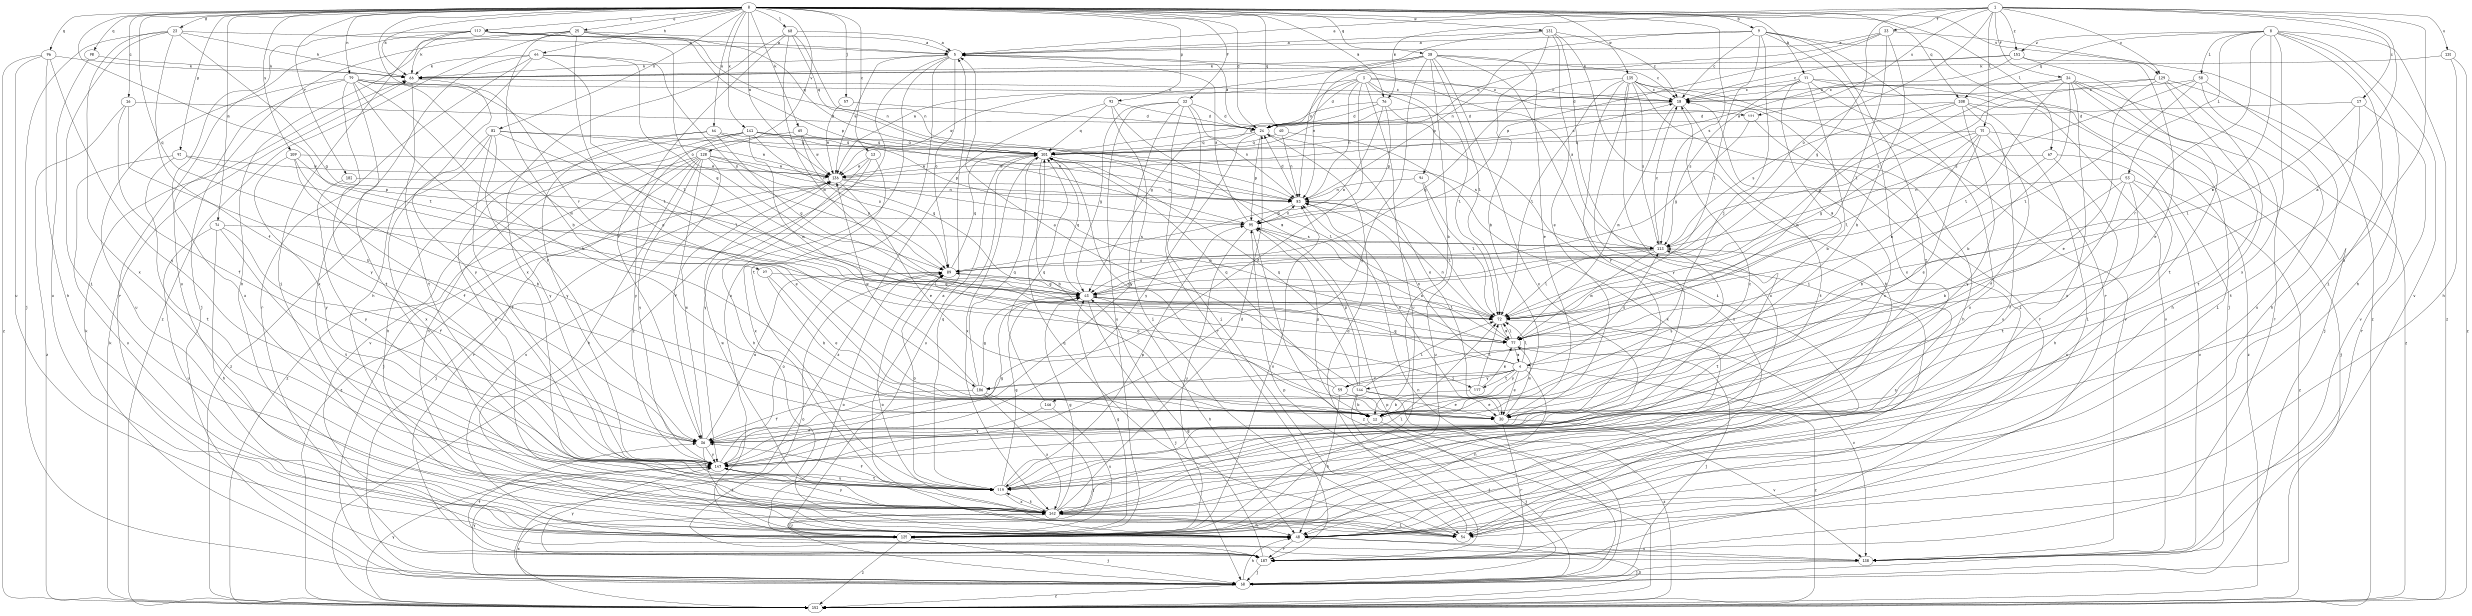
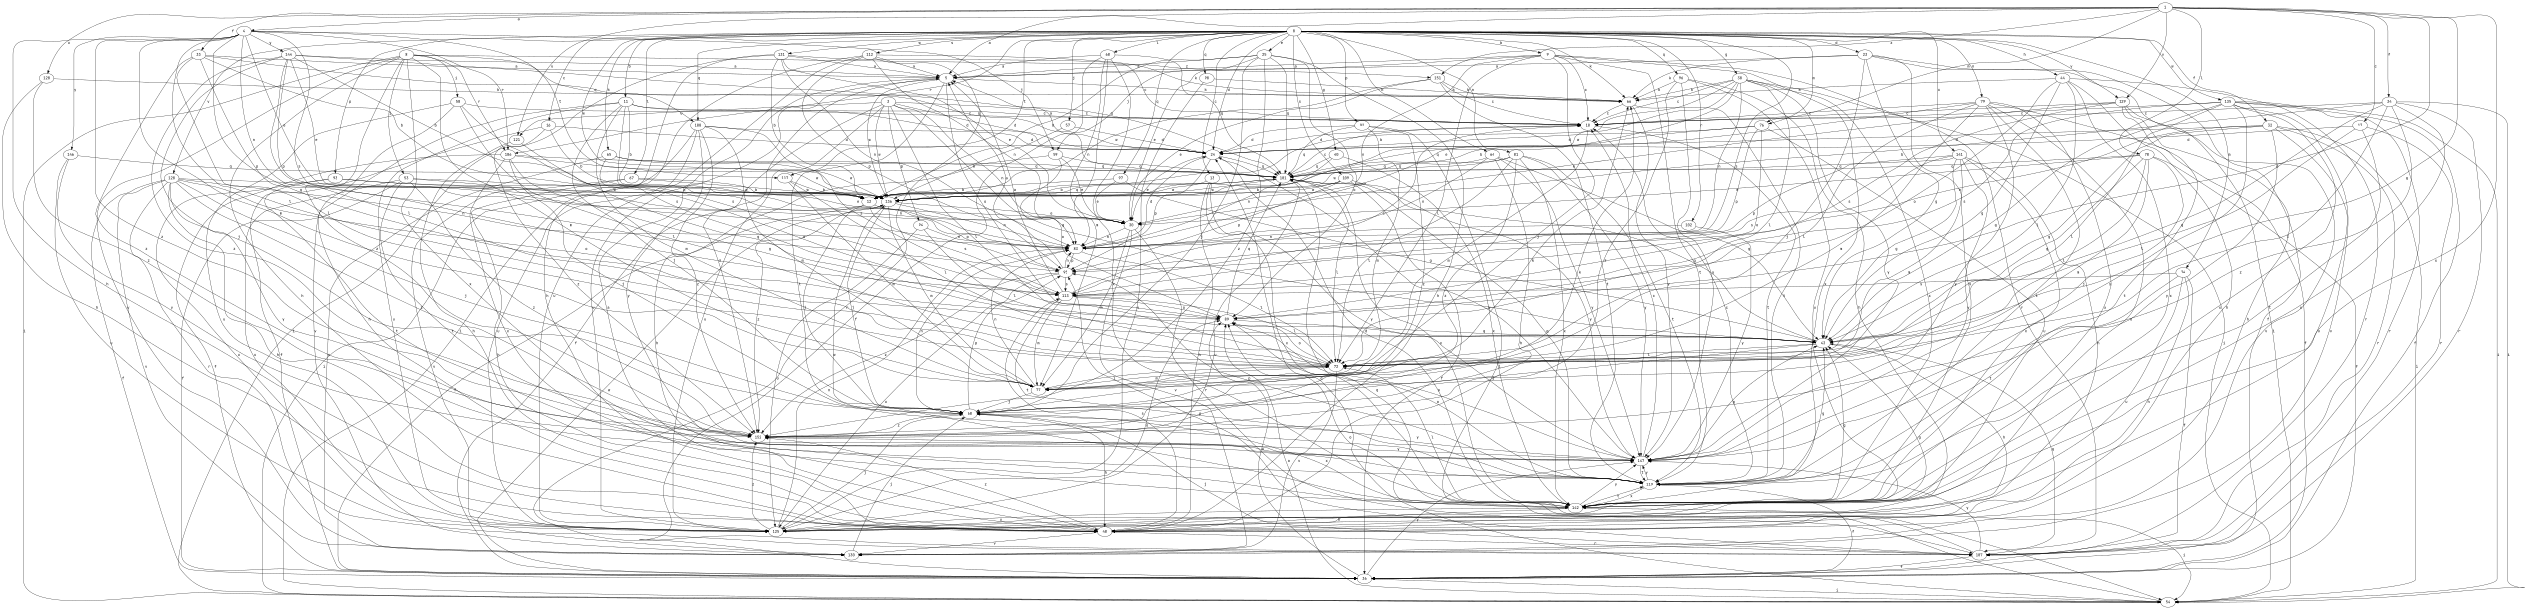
edge "77" -> "4": reversed
